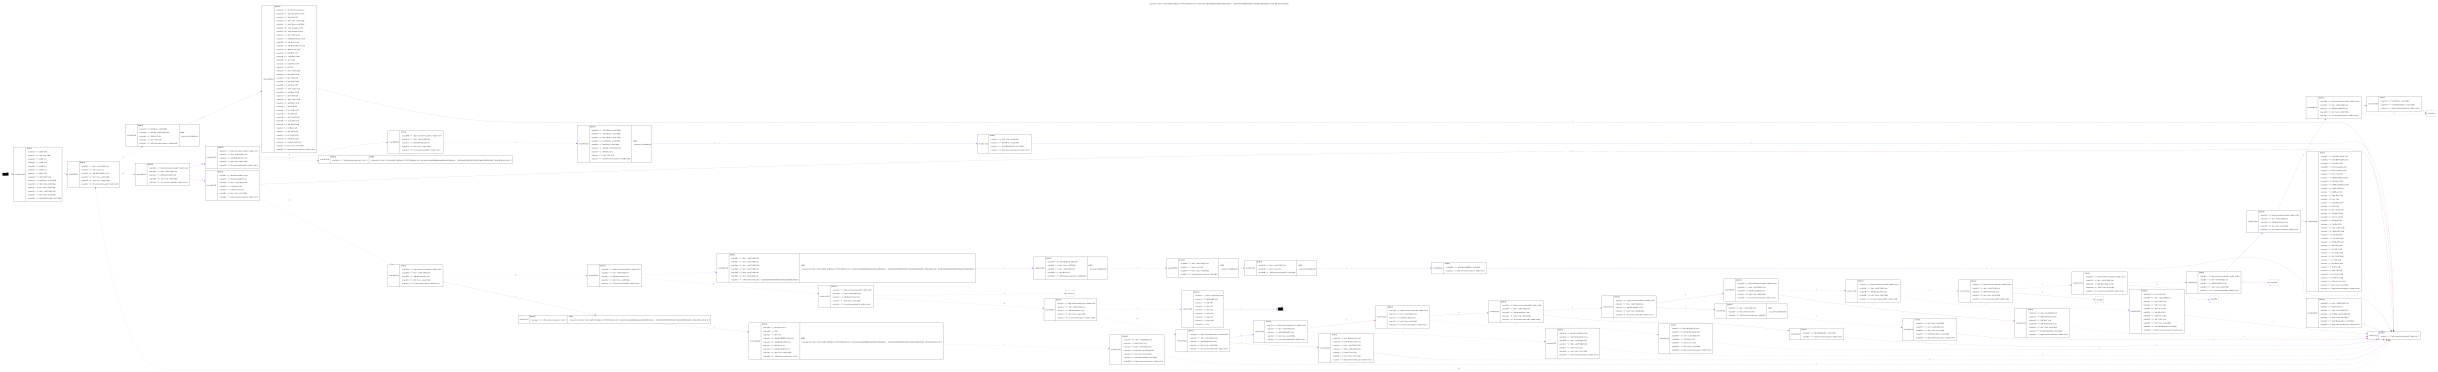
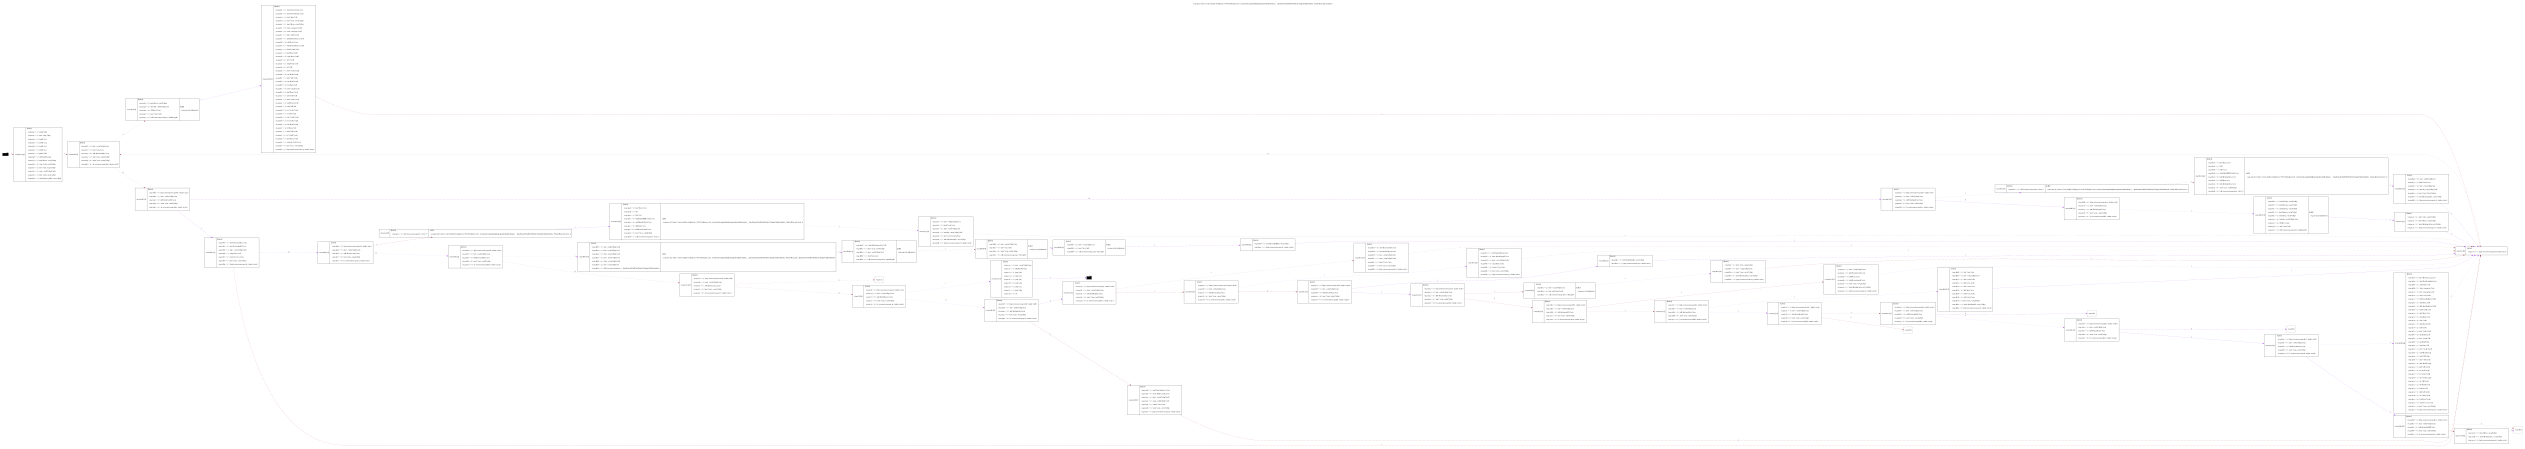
node "0x401b25 [40]": added
